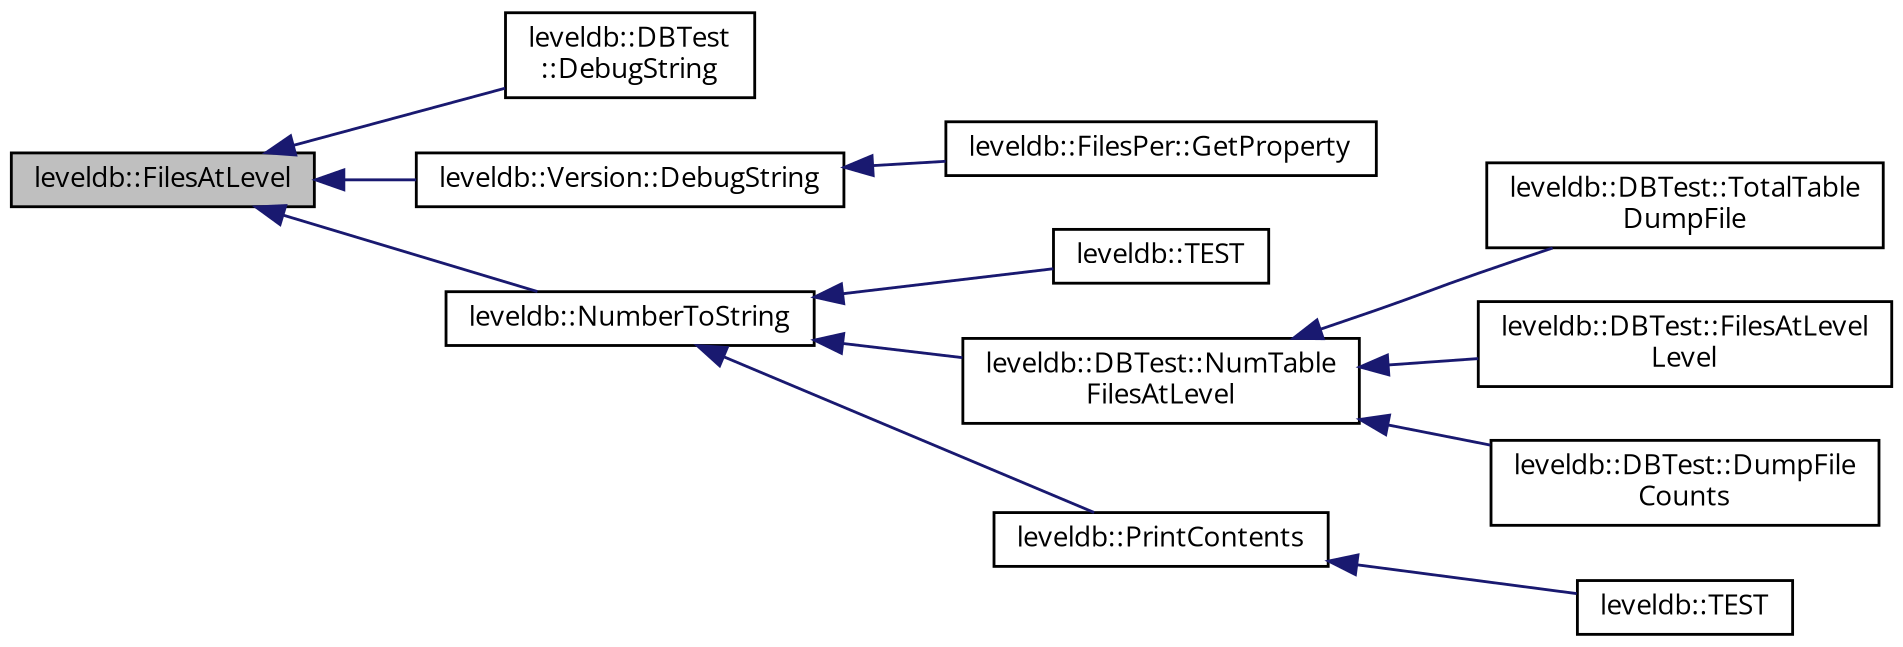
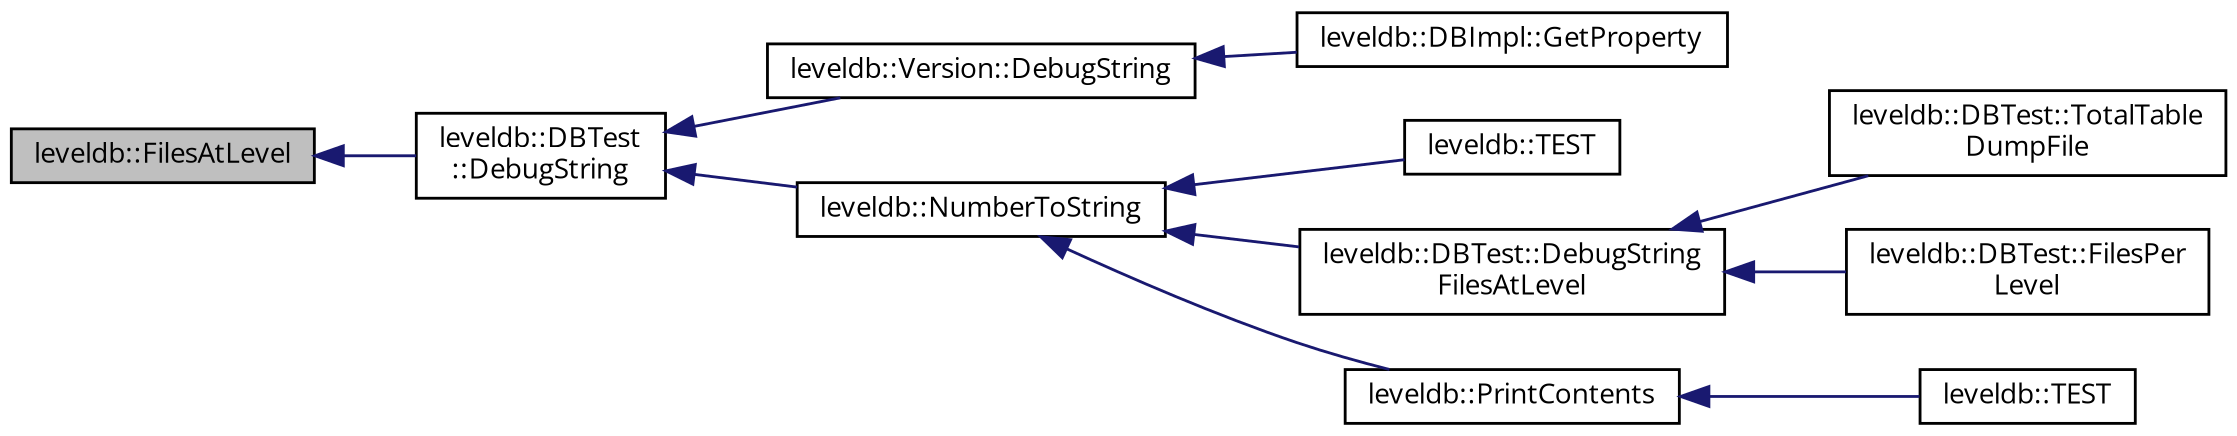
node "leveldb::FilesPer::GetProperty": label "leveldb::FilesPer::GetProperty" -> "leveldb::DBImpl::GetProperty"
edge "leveldb::Version::DebugString" -> "leveldb::FilesAtLevel": now "leveldb::Version::DebugString" -> "leveldb::DBTest ::DebugString"
edge "leveldb::NumberToString" -> "leveldb::FilesAtLevel": now "leveldb::NumberToString" -> "leveldb::DBTest ::DebugString"
node "leveldb::DBTest::FilesAtLevel Level": label "leveldb::DBTest::FilesAtLevel Level" -> "leveldb::DBTest::FilesPer Level"
node "leveldb::DBTest::NumTable FilesAtLevel": label "leveldb::DBTest::NumTable FilesAtLevel" -> "leveldb::DBTest::DebugString FilesAtLevel"
node "leveldb::DBTest::DumpFile Counts": removed
